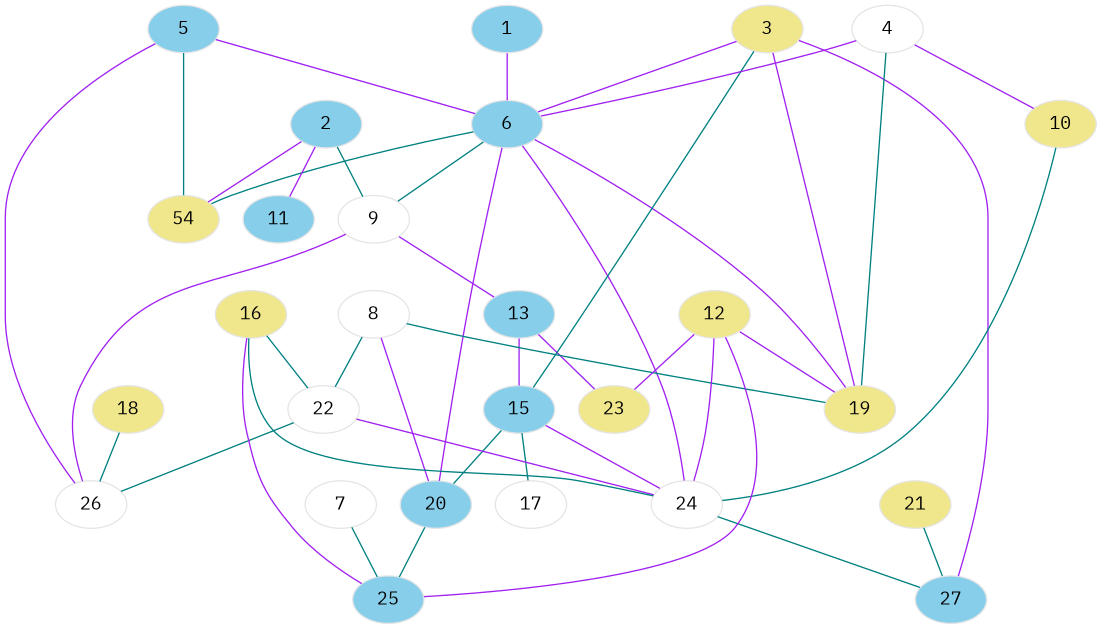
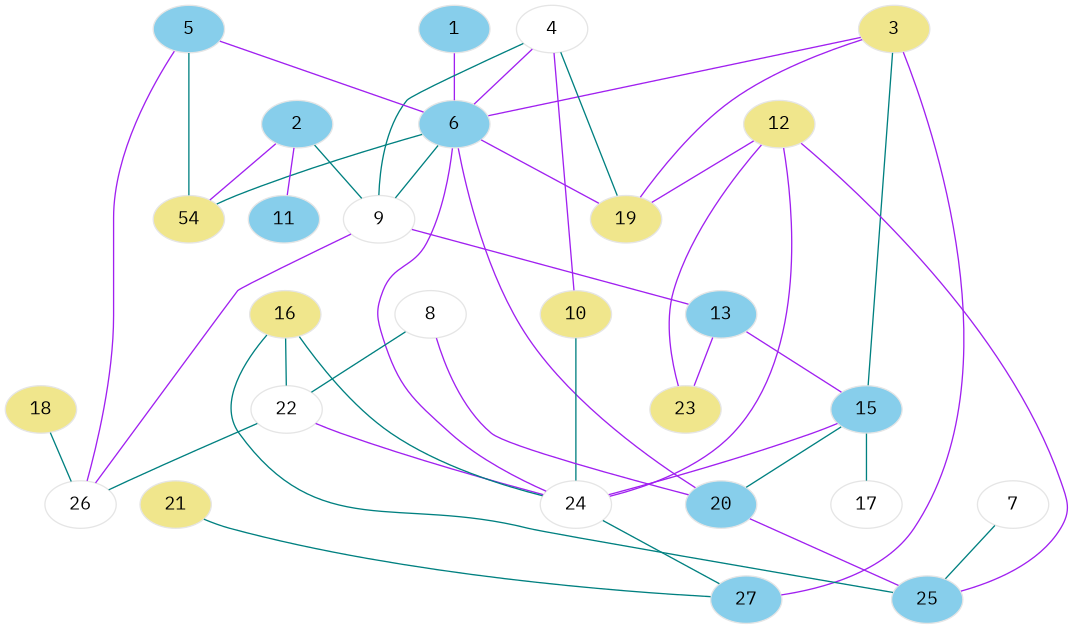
edge "4" -- "9": added
edge "8" -- "19": removed
edge "16" -- "25": color purple -> teal
edge "20" -- "25": color teal -> purple
